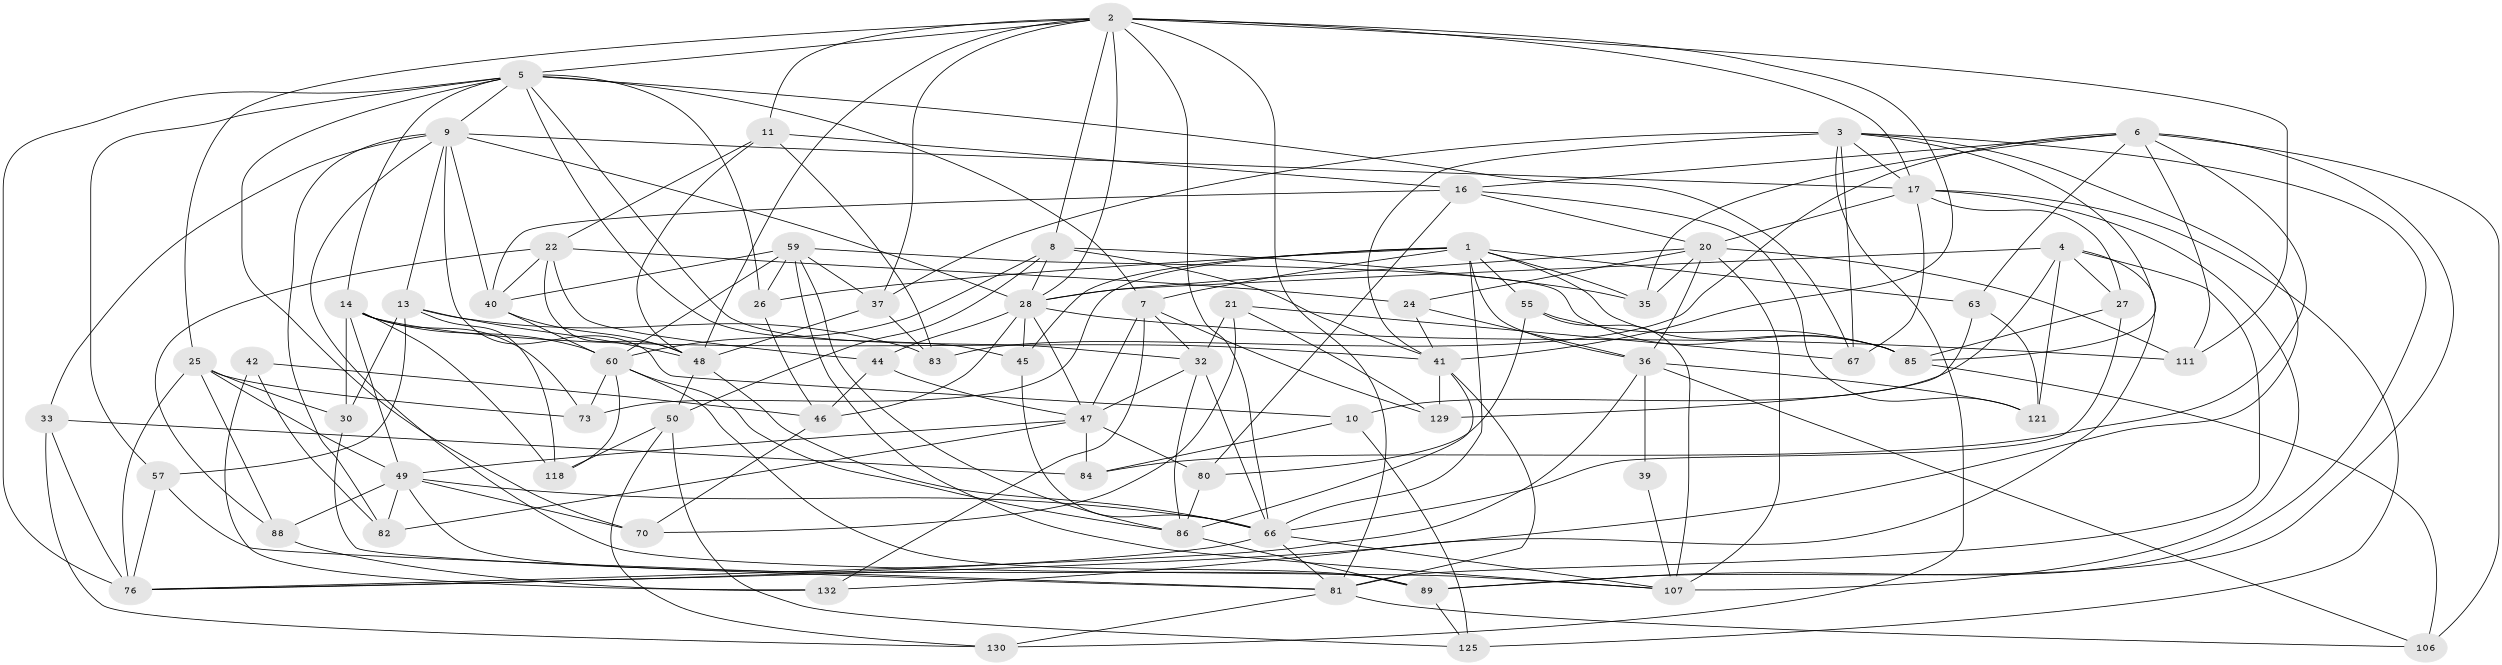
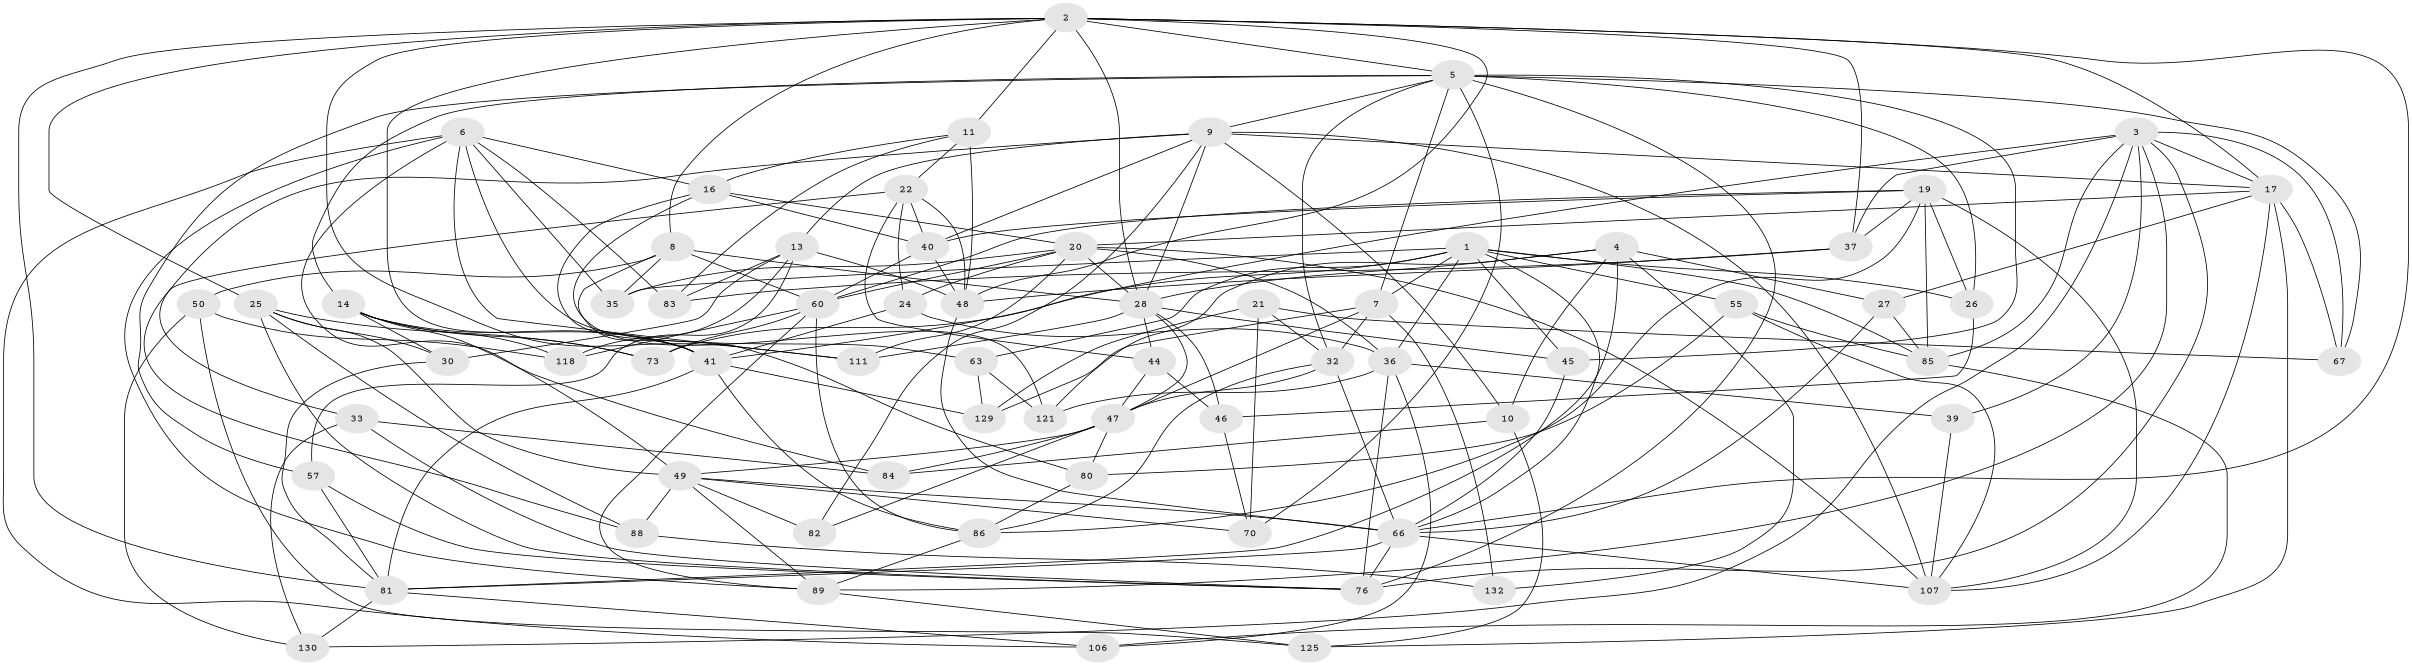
node "59": label "59" -> "19"
edge "3" -- "39": added
edge "14" -- "60": now "20" -- "60"
node "42": removed
edge "48" -- "50": removed
